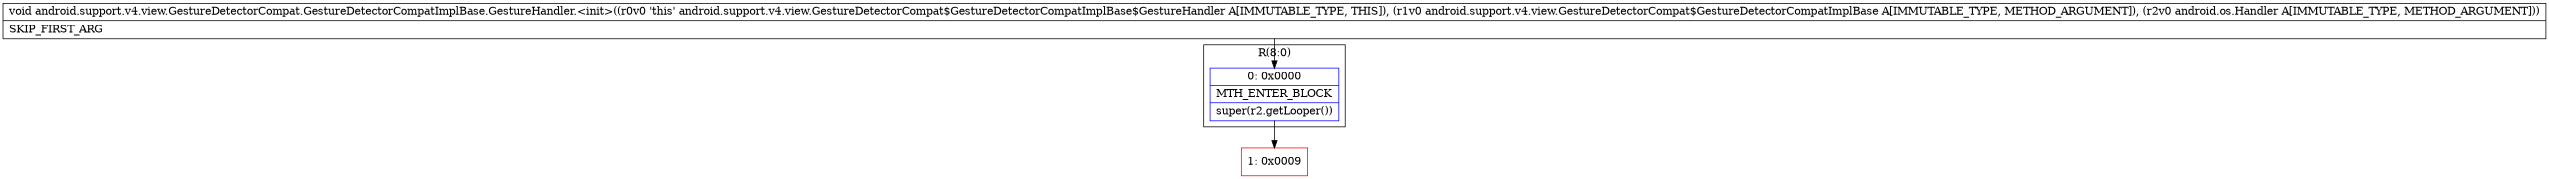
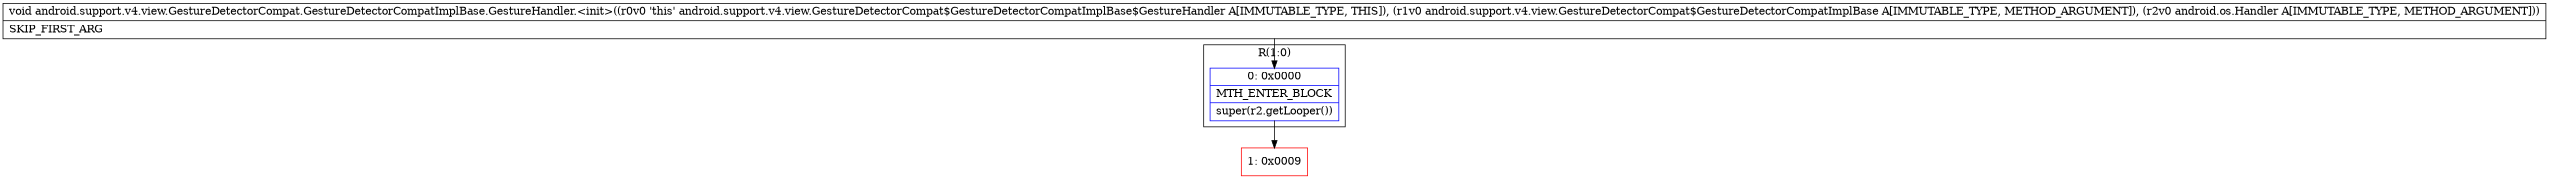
cluster "R(8:0)": label "R(8:0)" -> "R(1:0)"
